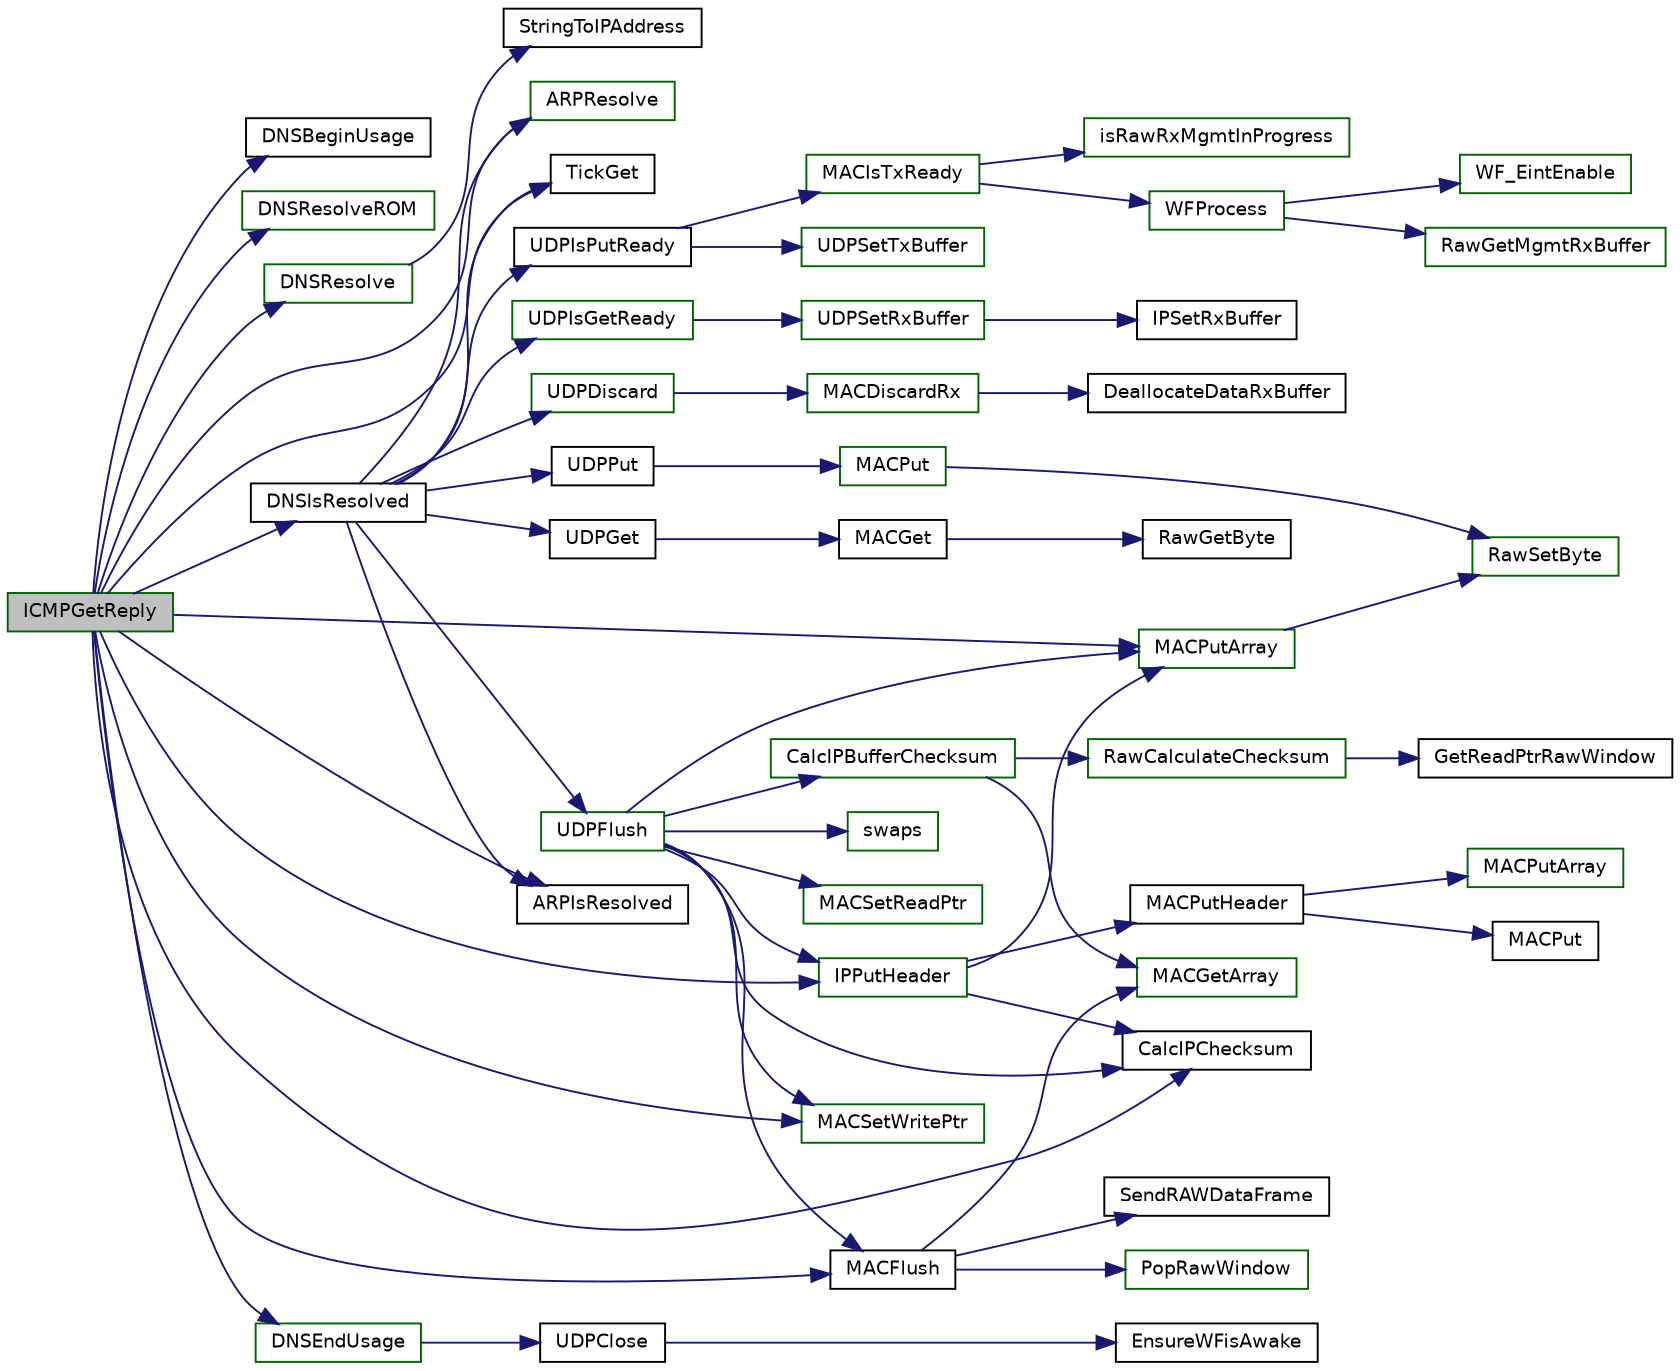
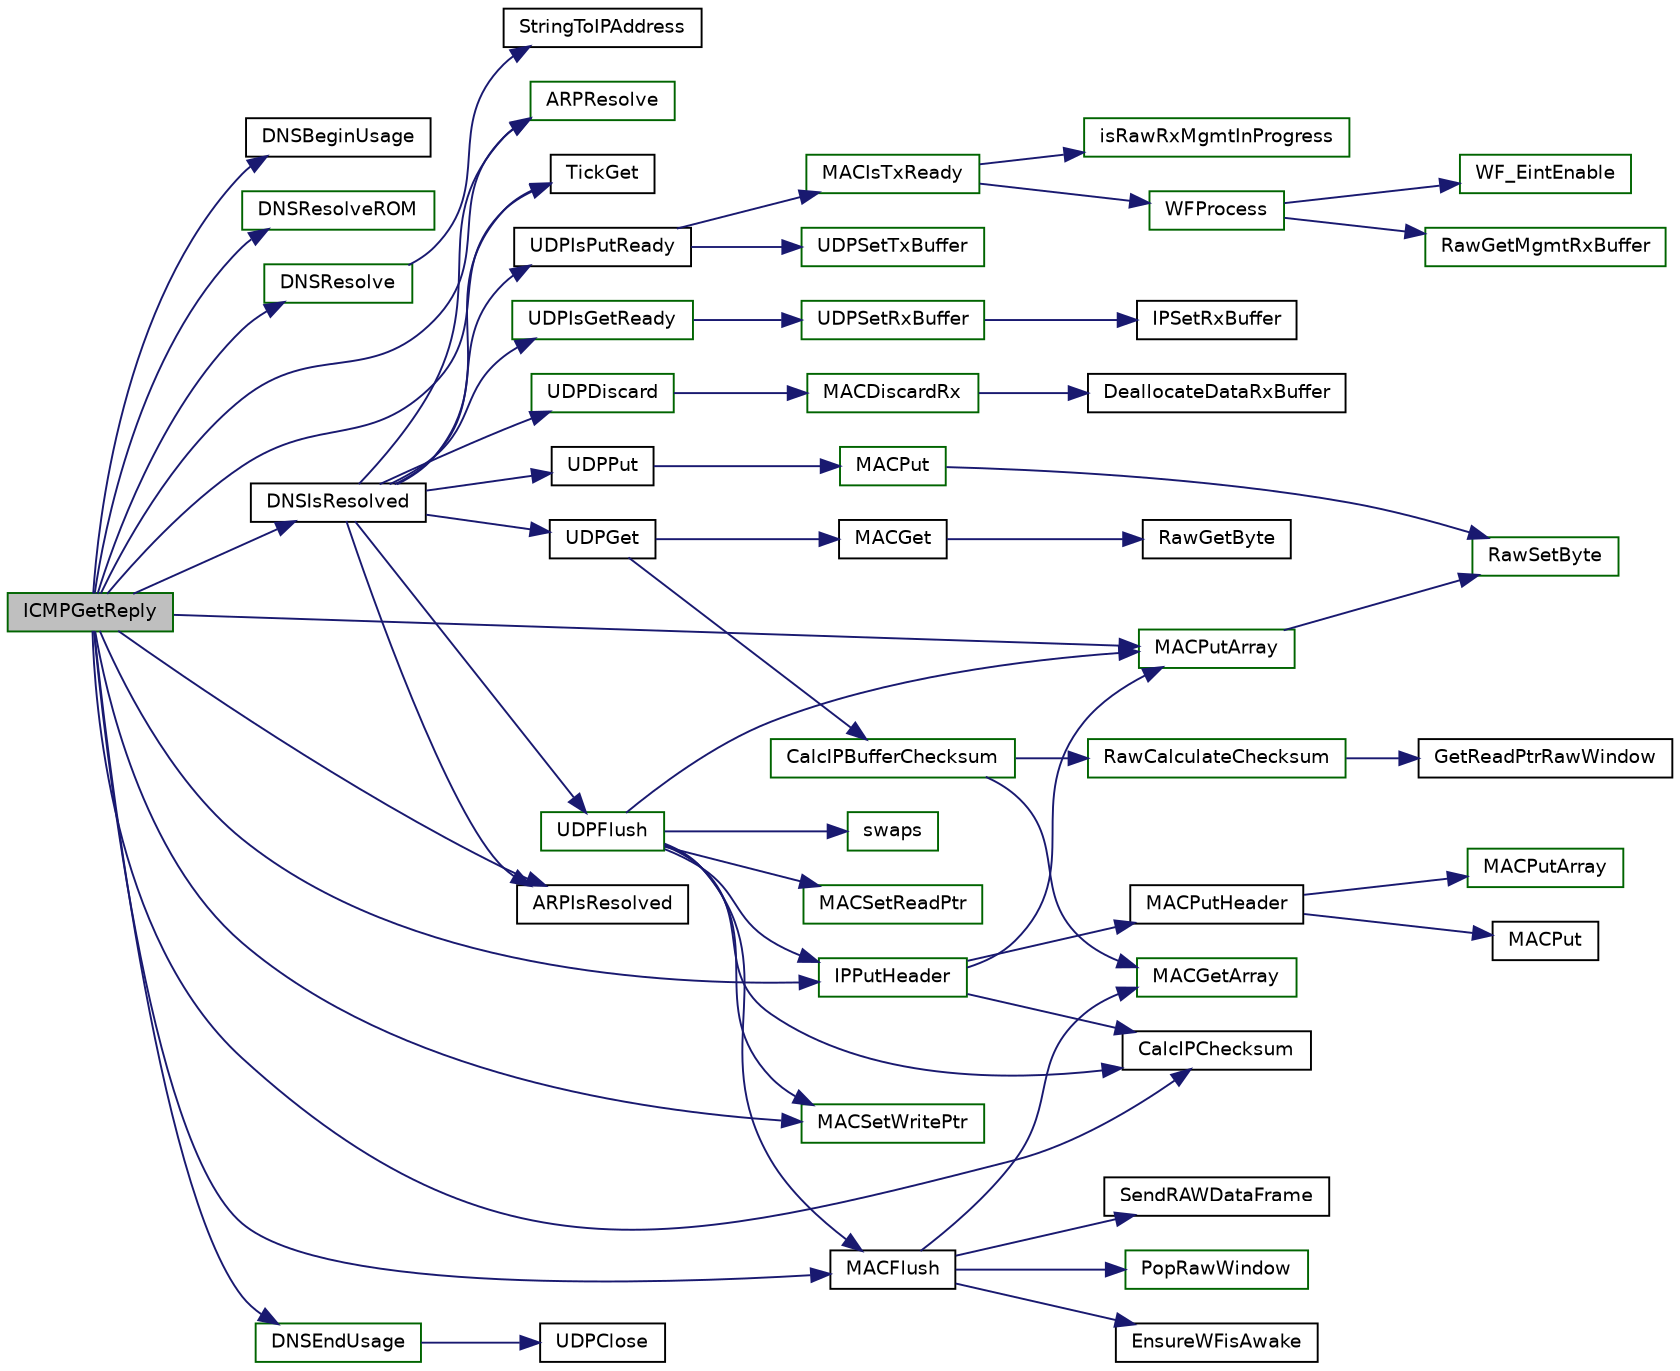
edge "UDPFlush" -> "CalcIPBufferChecksum": now "UDPGet" -> "CalcIPBufferChecksum"
edge "UDPClose" -> "EnsureWFisAwake": now "MACFlush" -> "EnsureWFisAwake"
